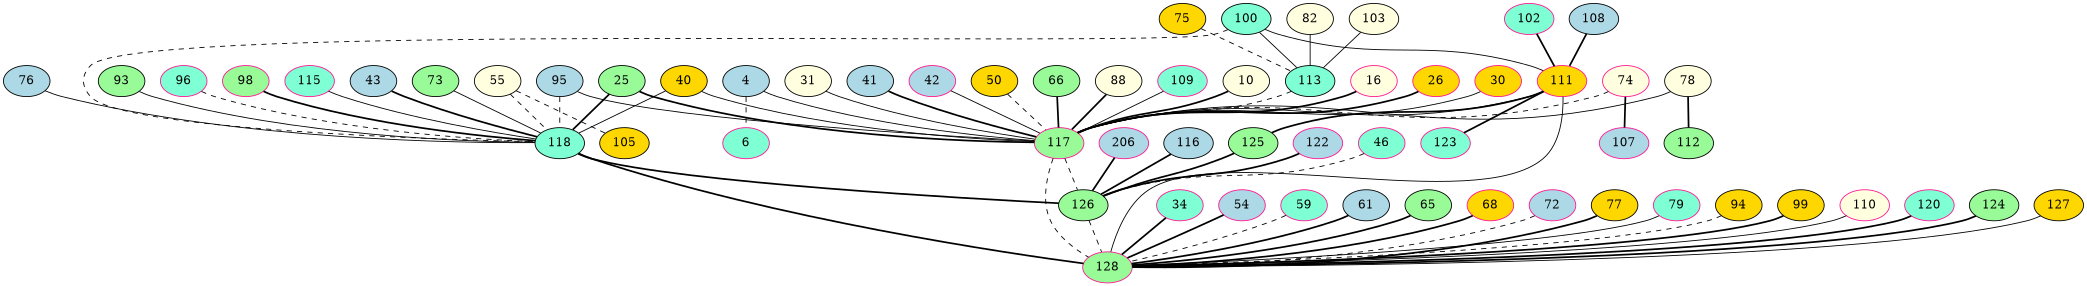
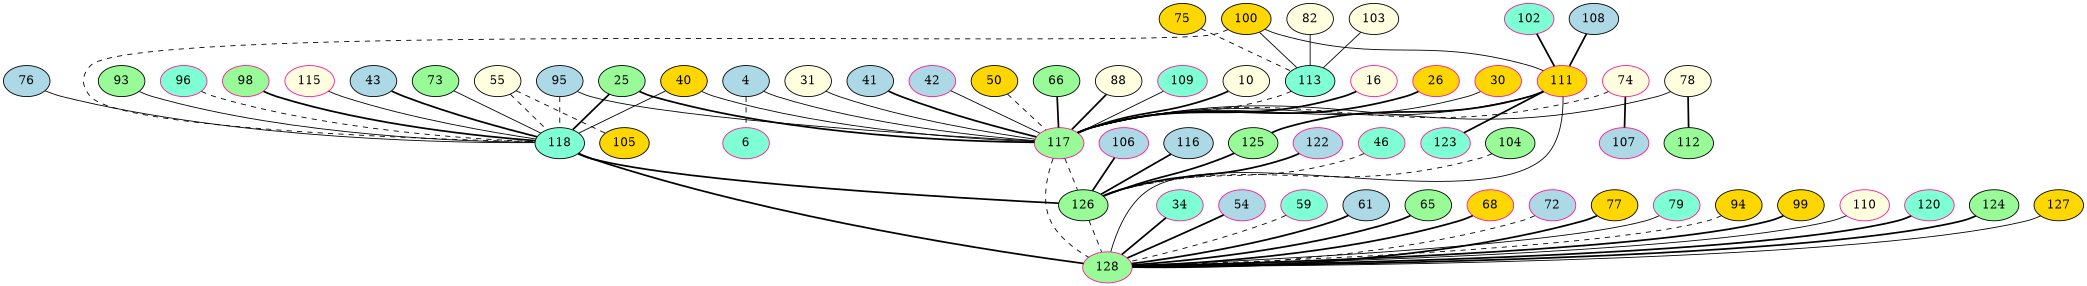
node "100": fillcolor aquamarine -> gold
node "115": fillcolor aquamarine -> lightyellow
node "206": label "206" -> "106"
node "104": added
